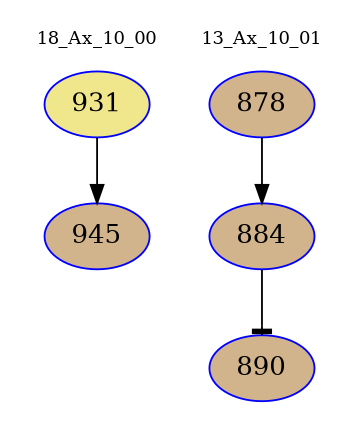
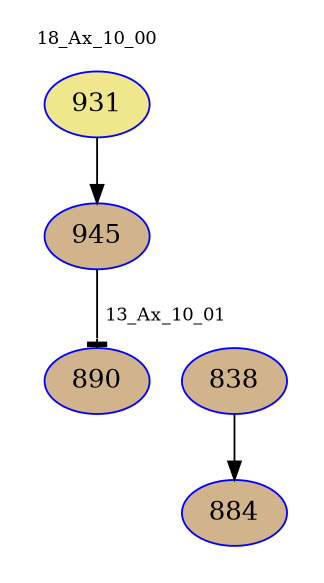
node "878": label "878" -> "838"
edge "884" -> "890": now "945" -> "890"
